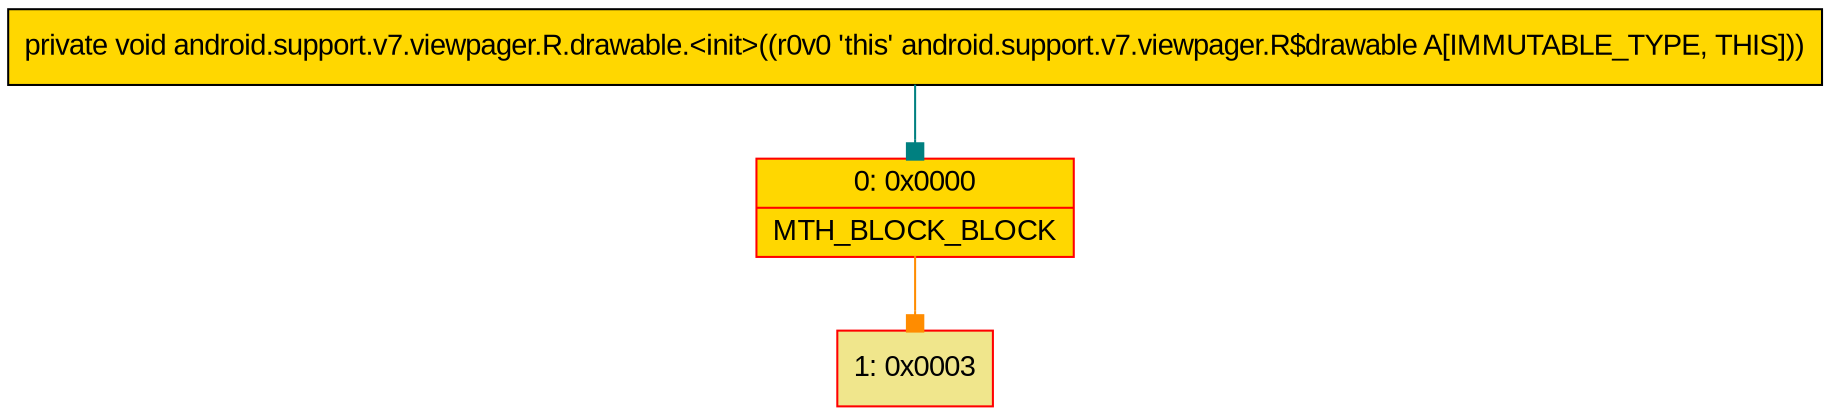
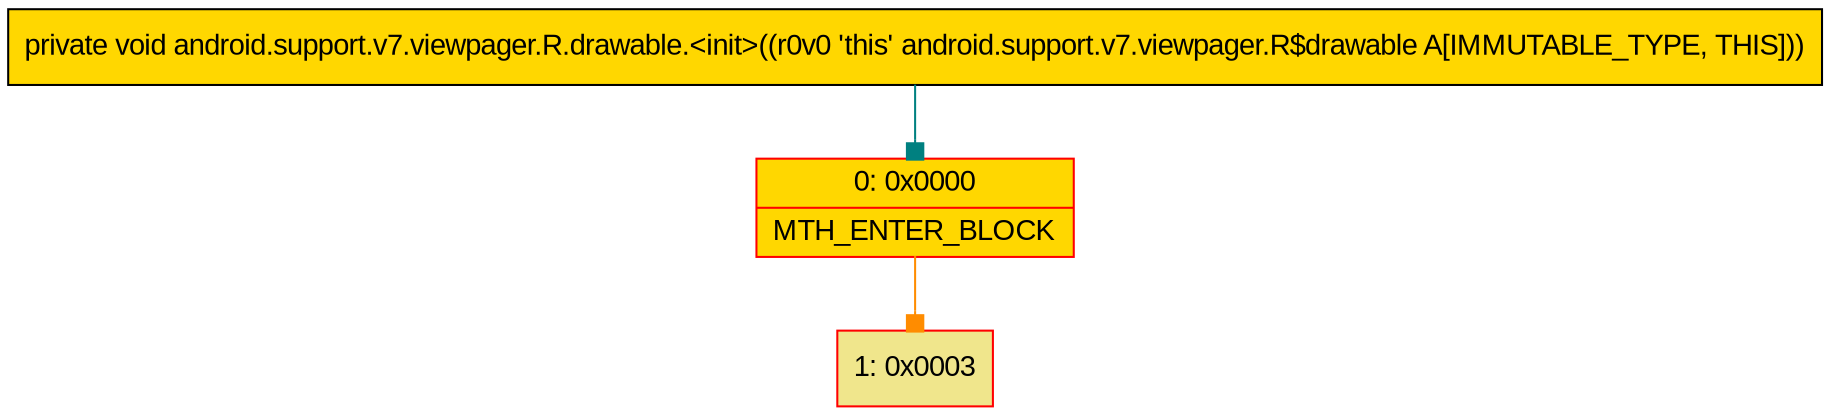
node "0: 0x0000": text "MTH_BLOCK_BLOCK" -> "MTH_ENTER_BLOCK"
